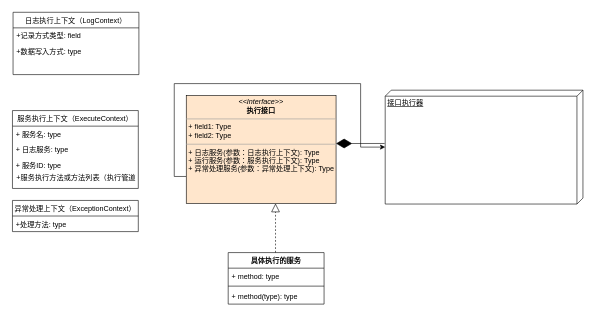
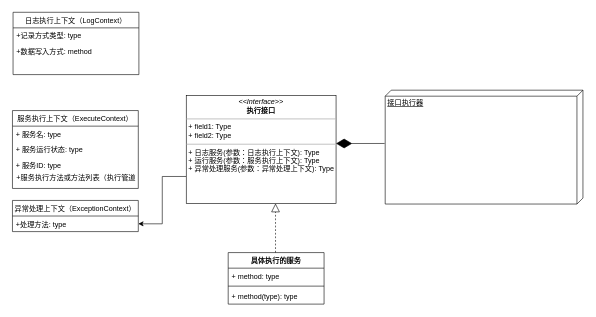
node "+记录方式类型: field": label "+记录方式类型: field" -> "+记录方式类型: type"
node "+数据写入方式: type": label "+数据写入方式: type" -> "+数据写入方式: method"
edge "<<Interface>> 执行接口 + field1: Type + field2: Type + 日志服务(参数：日志执行上下文): Type + 运行服务(参数：服务执行上下文): Type + 异常处理服务(参数：异常处理上下文): Type" -> "接口执行器": now "<<Interface>> 执行接口 + field1: Type + field2: Type + 日志服务(参数：日志执行上下文): Type + 运行服务(参数：服务执行上下文): Type + 异常处理服务(参数：异常处理上下文): Type" -> "+处理方法: type"
node "+ 日志服务: type": label "+ 日志服务: type" -> "+ 服务运行状态: type"
node "<<Interface>> 执行接口 + field1: Type + field2: Type + 日志服务(参数：日志执行上下文): Type + 运行服务(参数：服务执行上下文): Type + 异常处理服务(参数：异常处理上下文): Type": fillcolor #ffe6cc -> #ffffff
